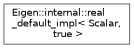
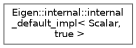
node "Eigen::internal::real _default_impl< Scalar, true >": label "Eigen::internal::real _default_impl< Scalar, true >" -> "Eigen::internal::internal _default_impl< Scalar, true >"
